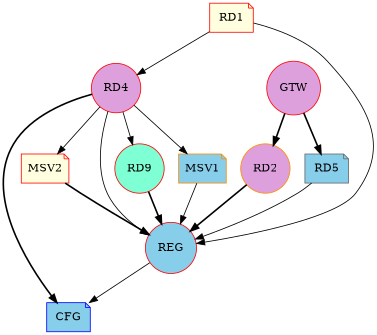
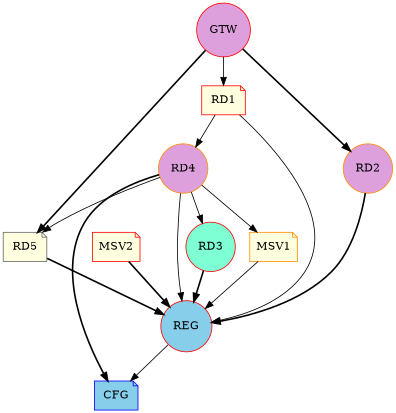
edge "GTW" -> "RD1": added
node "RD4": color red -> darkorange
edge "RD4" -> "MSV2": now "RD4" -> "RD5"
node "RD9": label "RD9" -> "RD3"
node "MSV1": fillcolor skyblue -> lightyellow
node "RD5": fillcolor skyblue -> lightyellow
edge "RD5" -> "REG": style solid -> bold
